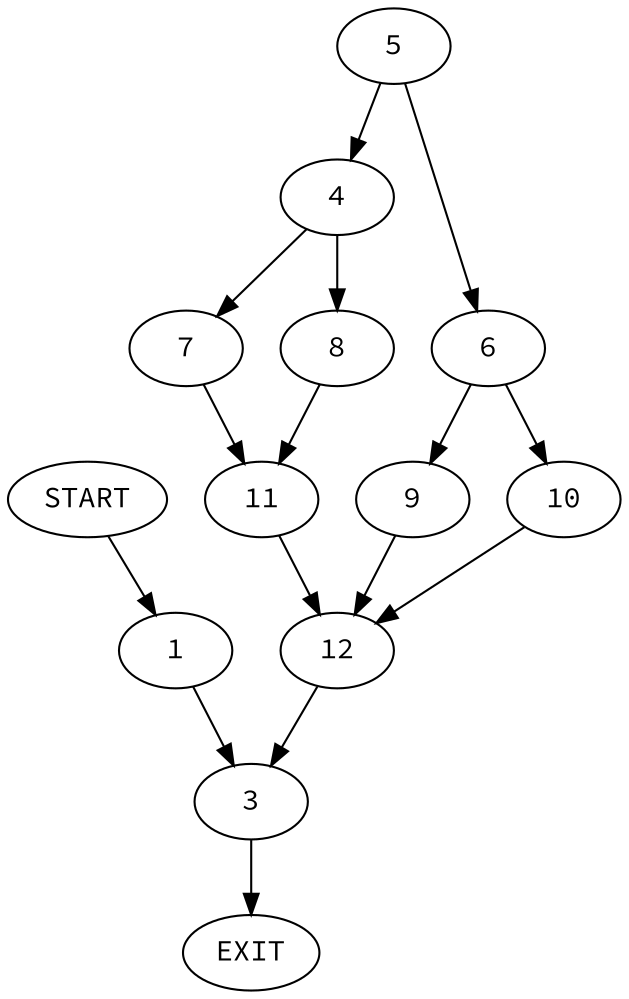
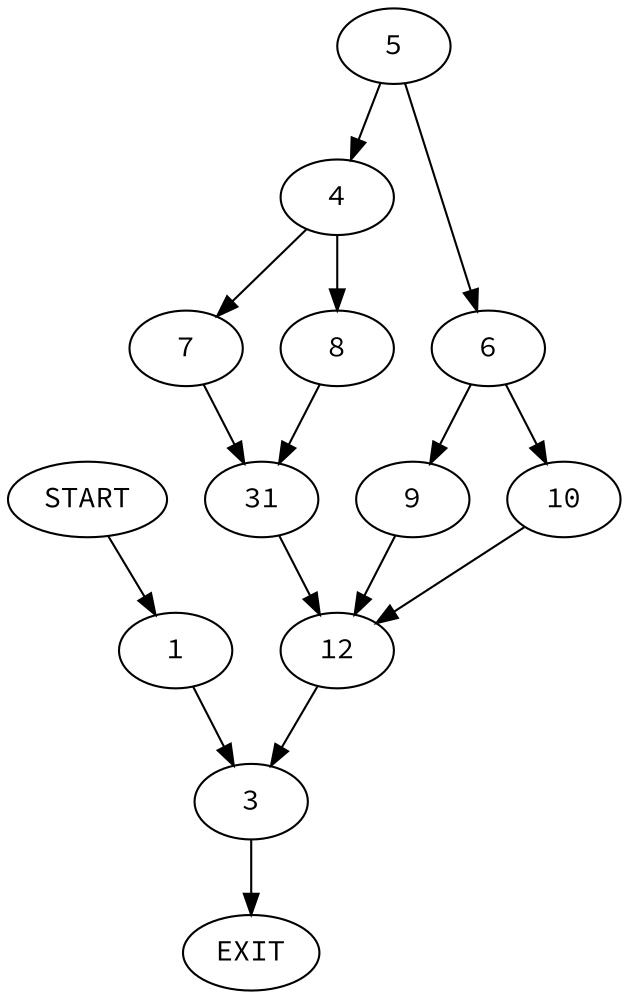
node "11": label "11" -> "31"
